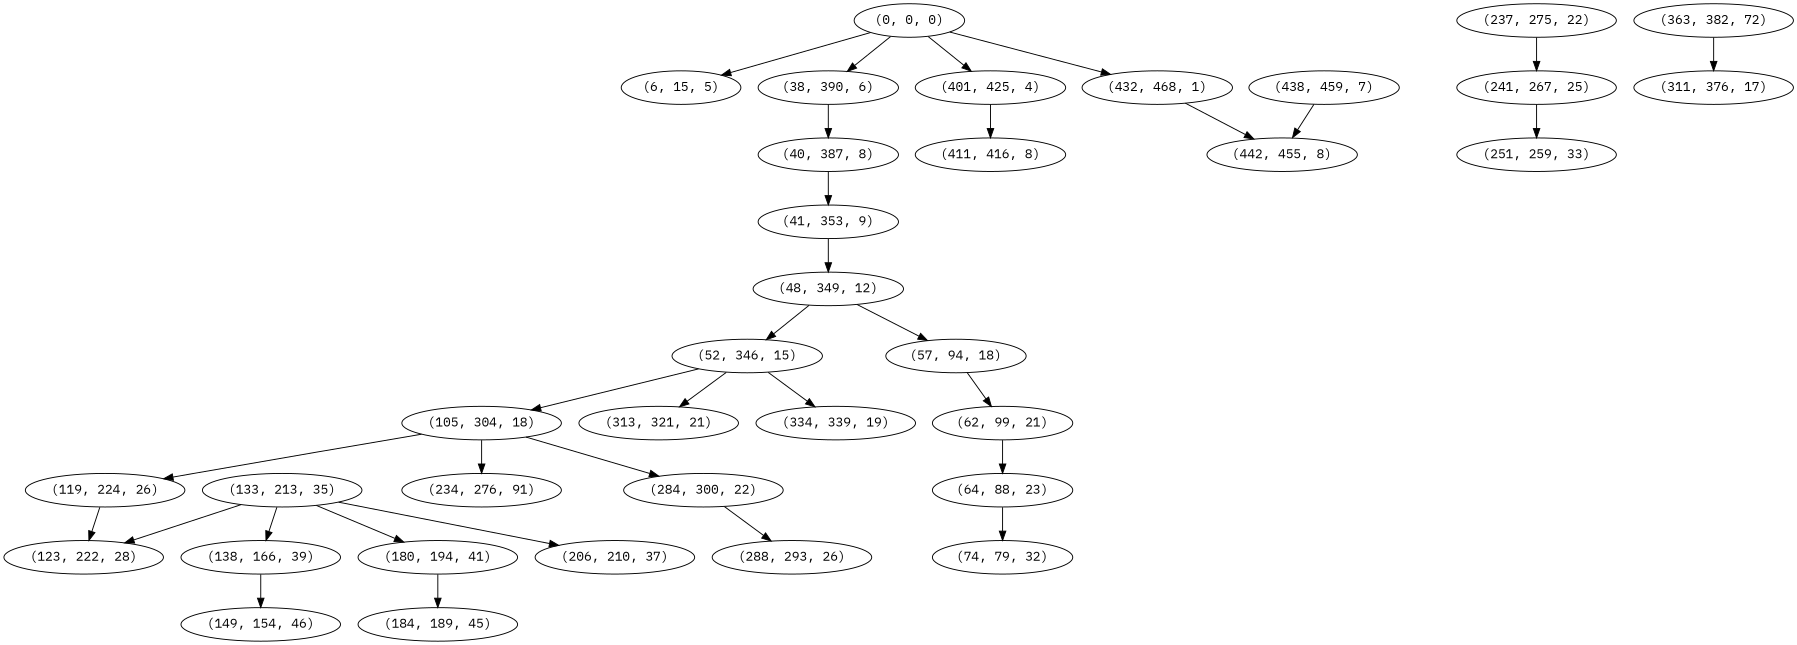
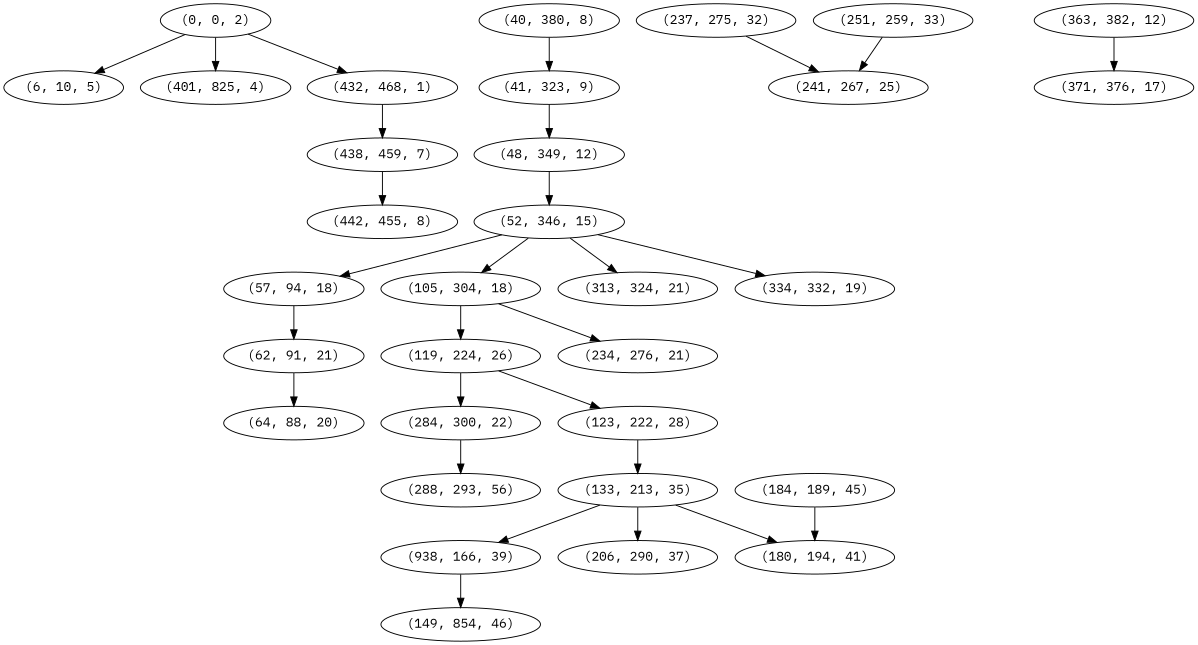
node "(0, 0, 0)": label "(0, 0, 0)" -> "(0, 0, 2)"
node "(237, 275, 22)": label "(237, 275, 22)" -> "(237, 275, 32)"
node "(363, 382, 72)": label "(363, 382, 72)" -> "(363, 382, 12)"
node "(6, 15, 5)": label "(6, 15, 5)" -> "(6, 10, 5)"
node "(38, 390, 6)": removed
node "(401, 425, 4)": label "(401, 425, 4)" -> "(401, 825, 4)"
node "(311, 376, 17)": label "(311, 376, 17)" -> "(371, 376, 17)"
edge "(241, 267, 25)" -> "(251, 259, 33)": reversed
edge "(432, 468, 1)" -> "(442, 455, 8)": now "(432, 468, 1)" -> "(438, 459, 7)"
node "(40, 387, 8)": label "(40, 387, 8)" -> "(40, 380, 8)"
node "(411, 416, 8)": removed
node "(41, 353, 9)": label "(41, 353, 9)" -> "(41, 323, 9)"
edge "(48, 349, 12)" -> "(57, 94, 18)": now "(52, 346, 15)" -> "(57, 94, 18)"
node "(313, 321, 21)": label "(313, 321, 21)" -> "(313, 324, 21)"
node "(334, 339, 19)": label "(334, 339, 19)" -> "(334, 332, 19)"
node "(62, 99, 21)": label "(62, 99, 21)" -> "(62, 91, 21)"
edge "(105, 304, 18)" -> "(284, 300, 22)": now "(119, 224, 26)" -> "(284, 300, 22)"
node "(234, 276, 91)": label "(234, 276, 91)" -> "(234, 276, 21)"
node "(64, 88, 23)": label "(64, 88, 23)" -> "(64, 88, 20)"
edge "(133, 213, 35)" -> "(123, 222, 28)": reversed
node "(138, 166, 39)": label "(138, 166, 39)" -> "(938, 166, 39)"
node "(206, 210, 37)": label "(206, 210, 37)" -> "(206, 290, 37)"
node "(288, 293, 26)": label "(288, 293, 26)" -> "(288, 293, 56)"
node "(74, 79, 32)": removed
edge "(180, 194, 41)" -> "(184, 189, 45)": reversed
node "(149, 154, 46)": label "(149, 154, 46)" -> "(149, 854, 46)"
